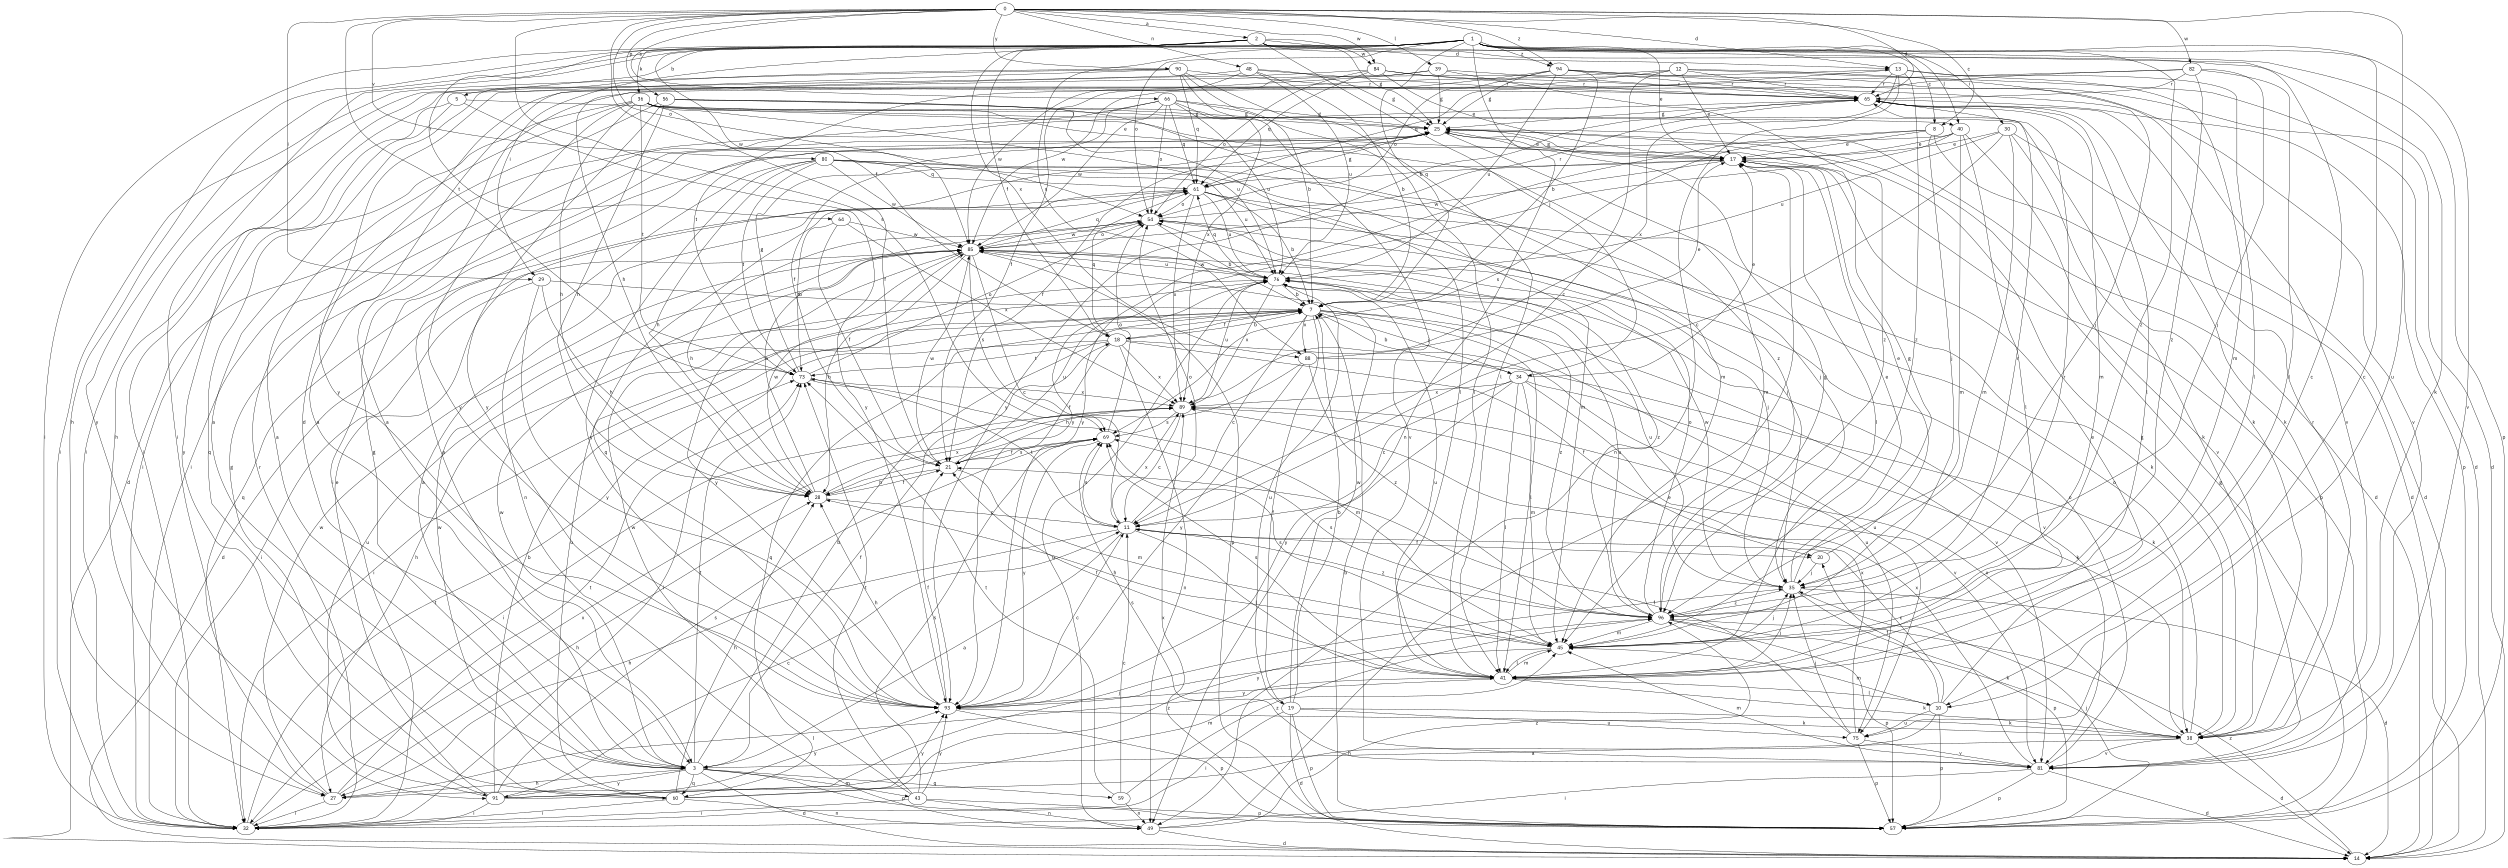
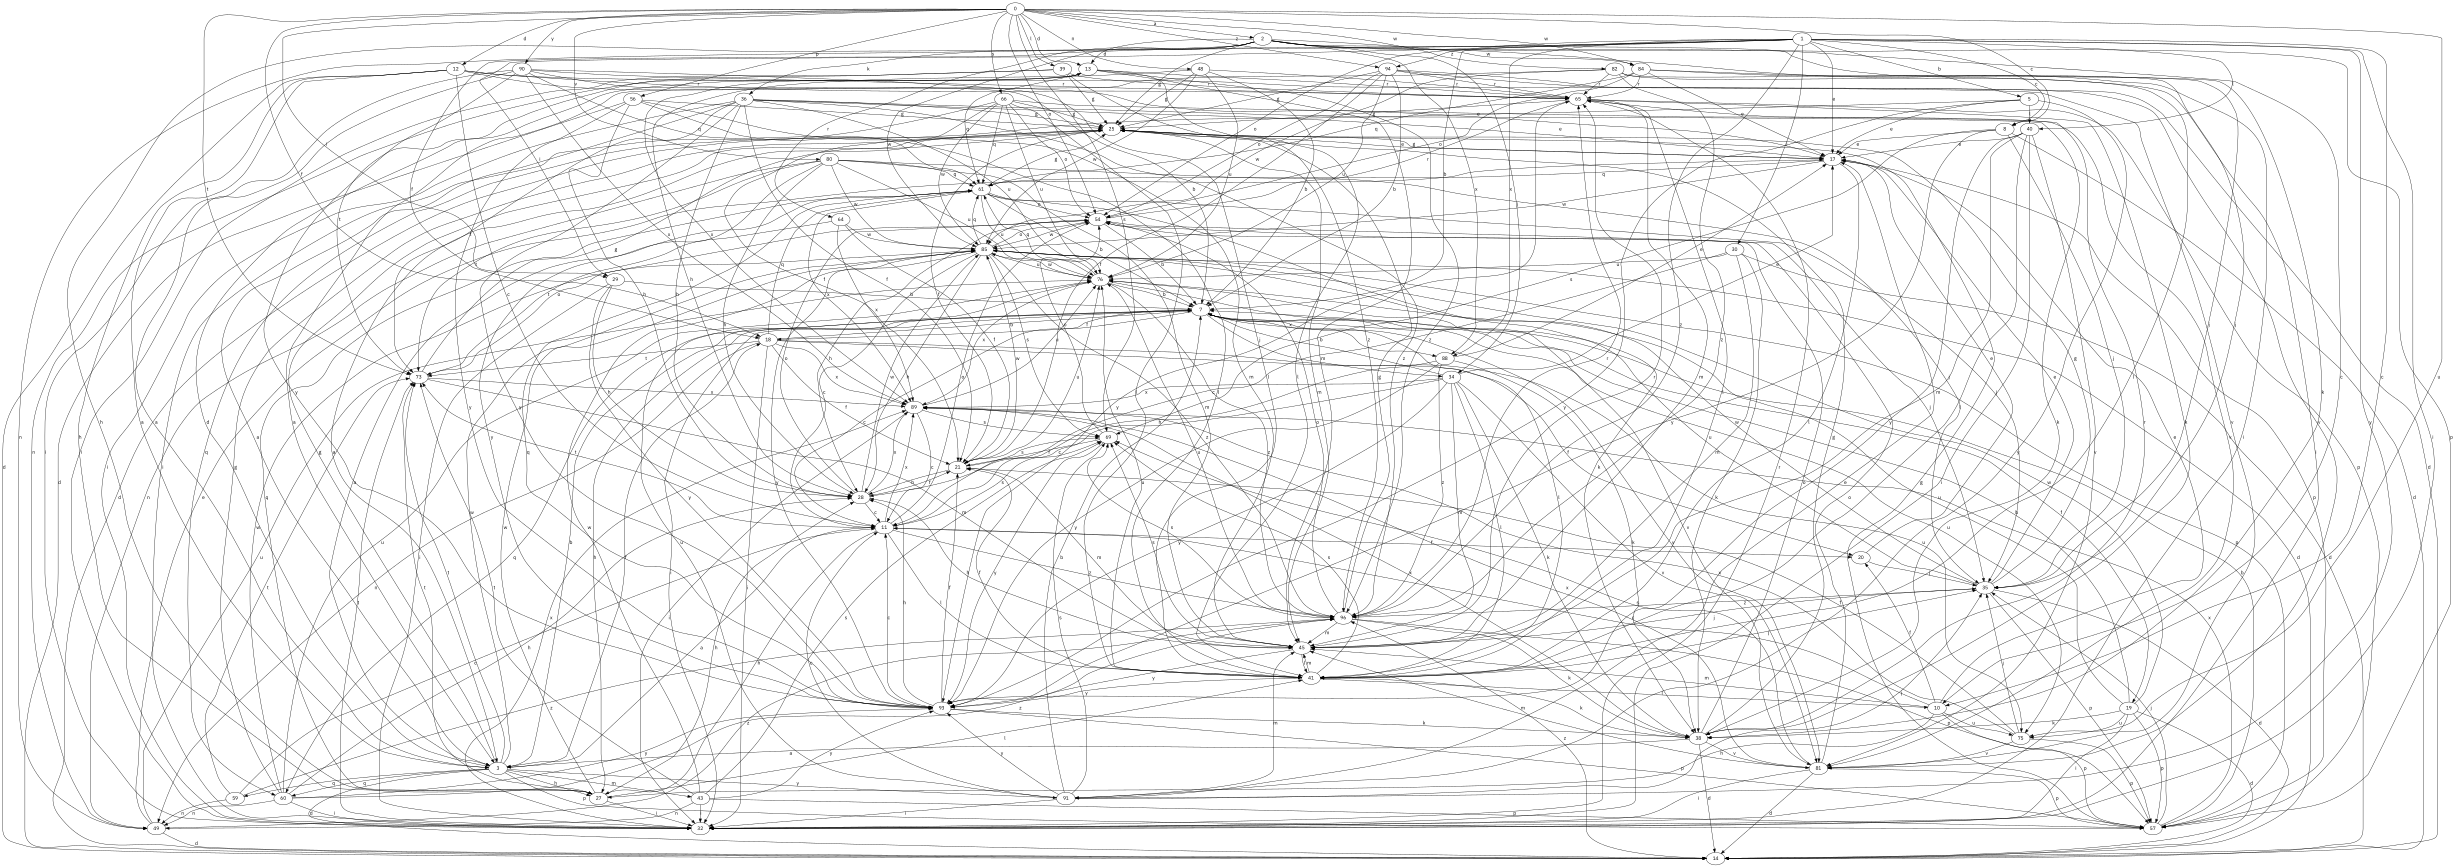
edge "0" -> "65": now "0" -> "12"
edge "1" -> "81": removed, label "v"
edge "30" -> "17": now "5" -> "17"
